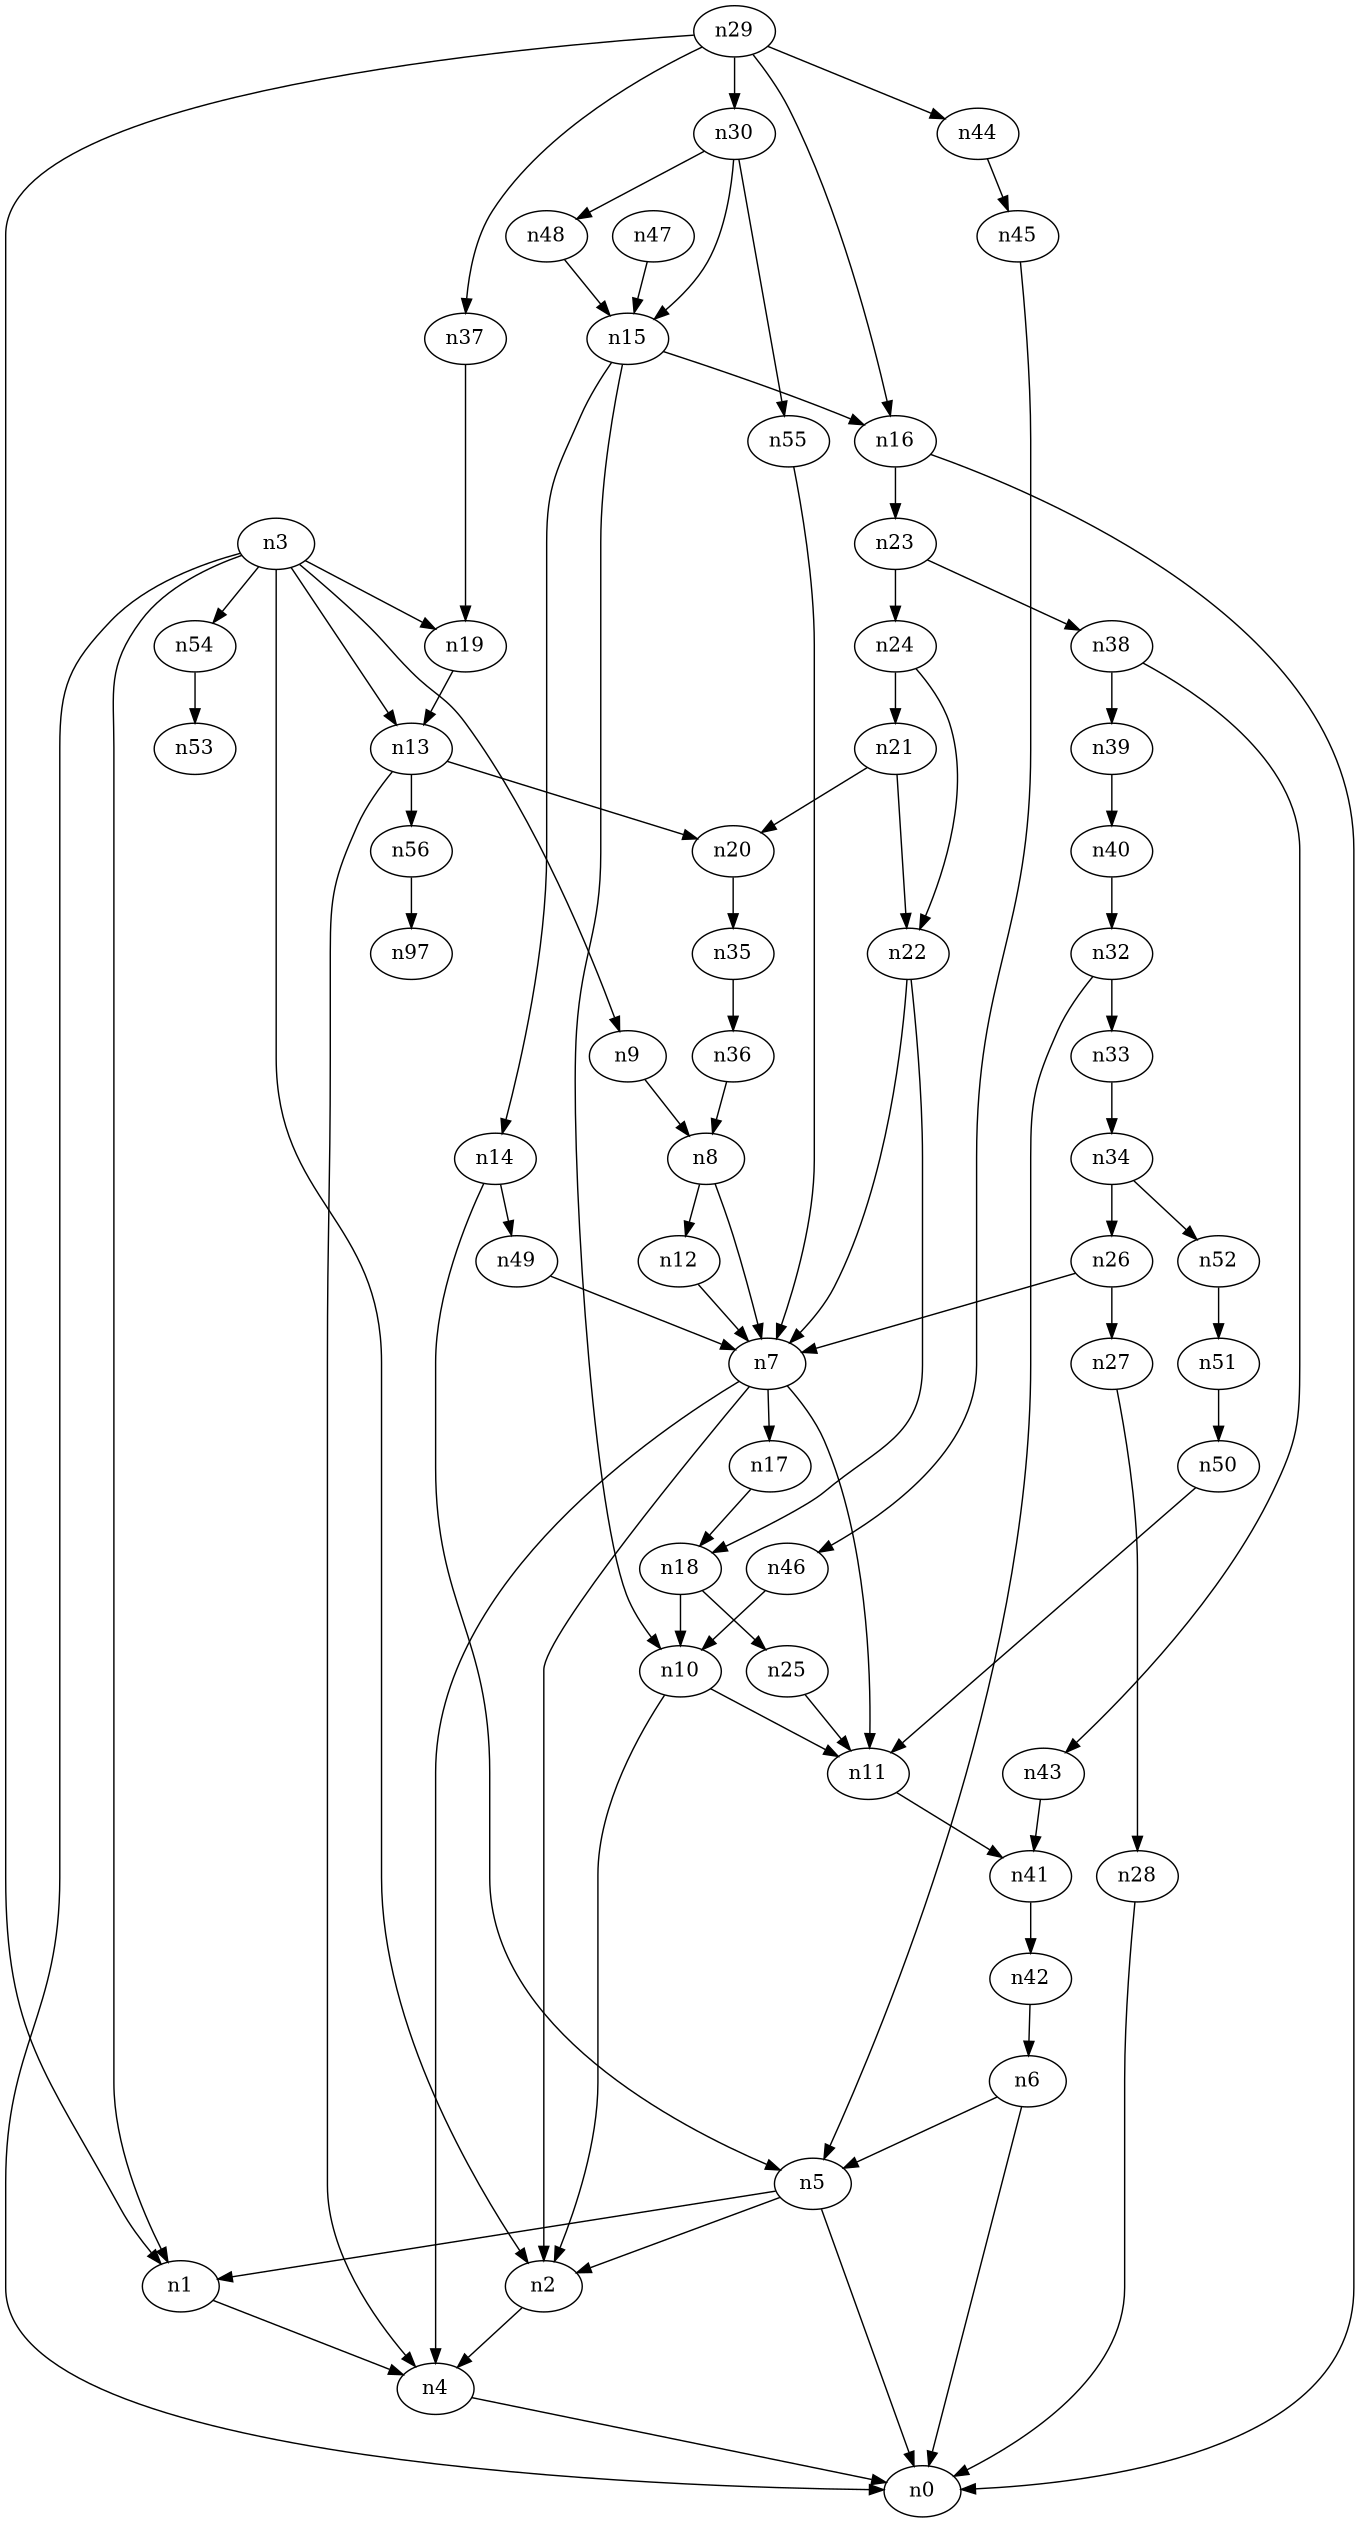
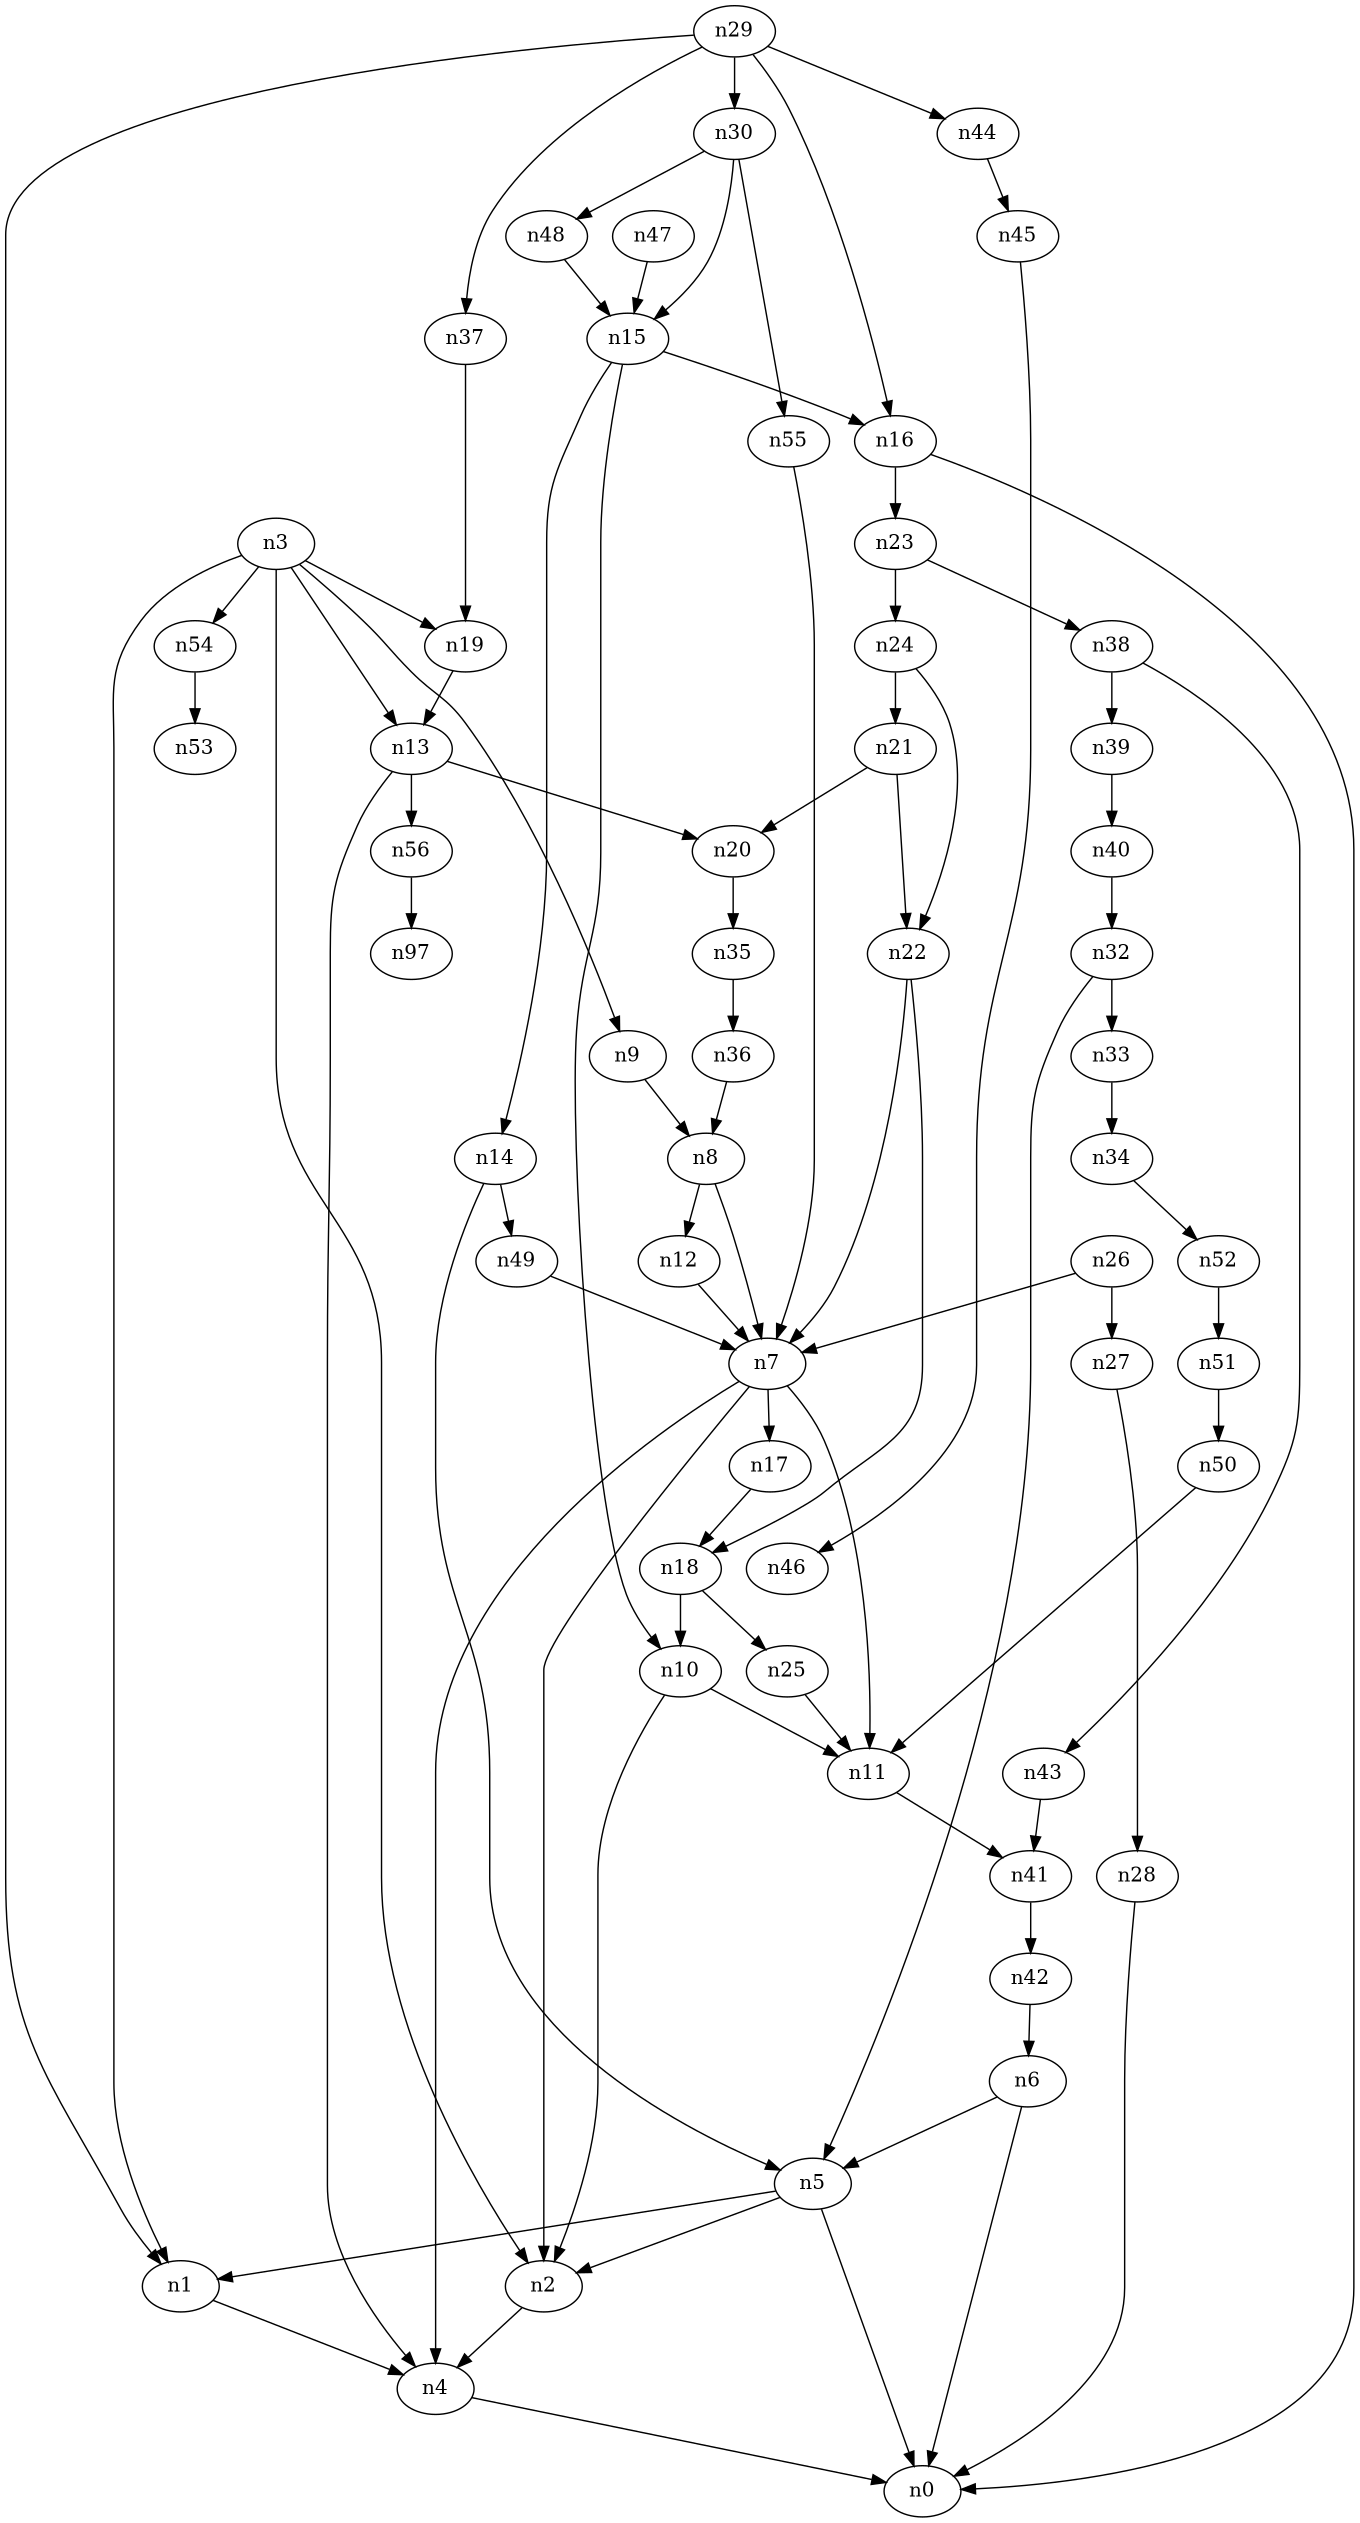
edge "n34" -> "n26": removed
edge "n46" -> "n10": removed
edge "n3" -> "n0": removed
